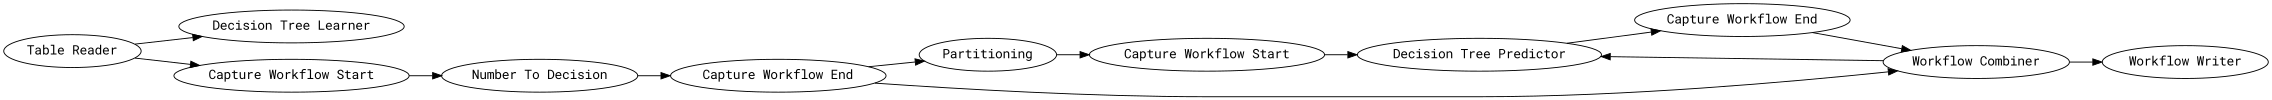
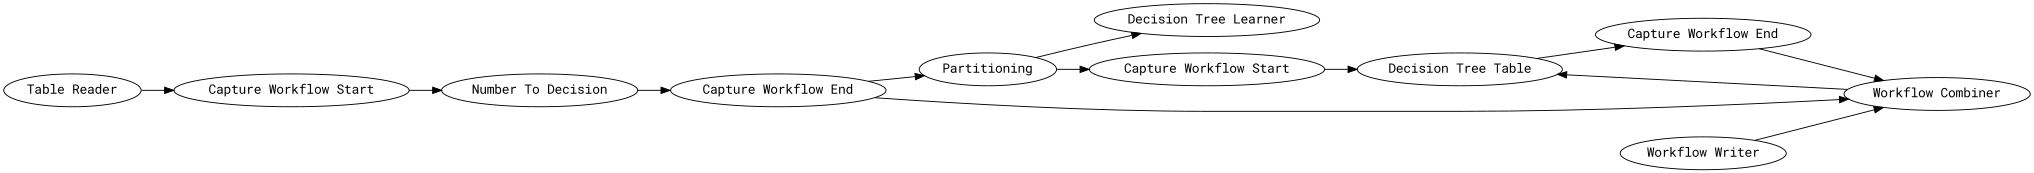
edge "Table Reader" -> "Decision Tree Learner": now "Partitioning" -> "Decision Tree Learner"
node "Decision Tree Predictor": label "Decision Tree Predictor" -> "Decision Tree Table"
edge "Workflow Combiner" -> "Workflow Writer": reversed
